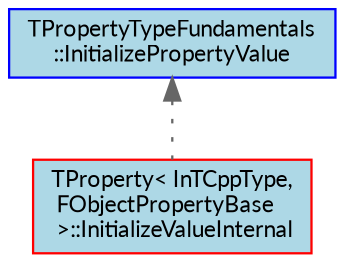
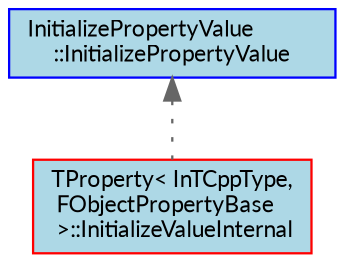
node "TPropertyTypeFundamentals ::InitializePropertyValue": label "TPropertyTypeFundamentals ::InitializePropertyValue" -> "InitializePropertyValue ::InitializePropertyValue"
